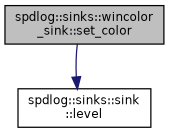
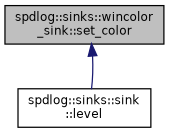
edge "spdlog::sinks::wincolor _sink::set_color" -> "spdlog::sinks::sink ::level": reversed
